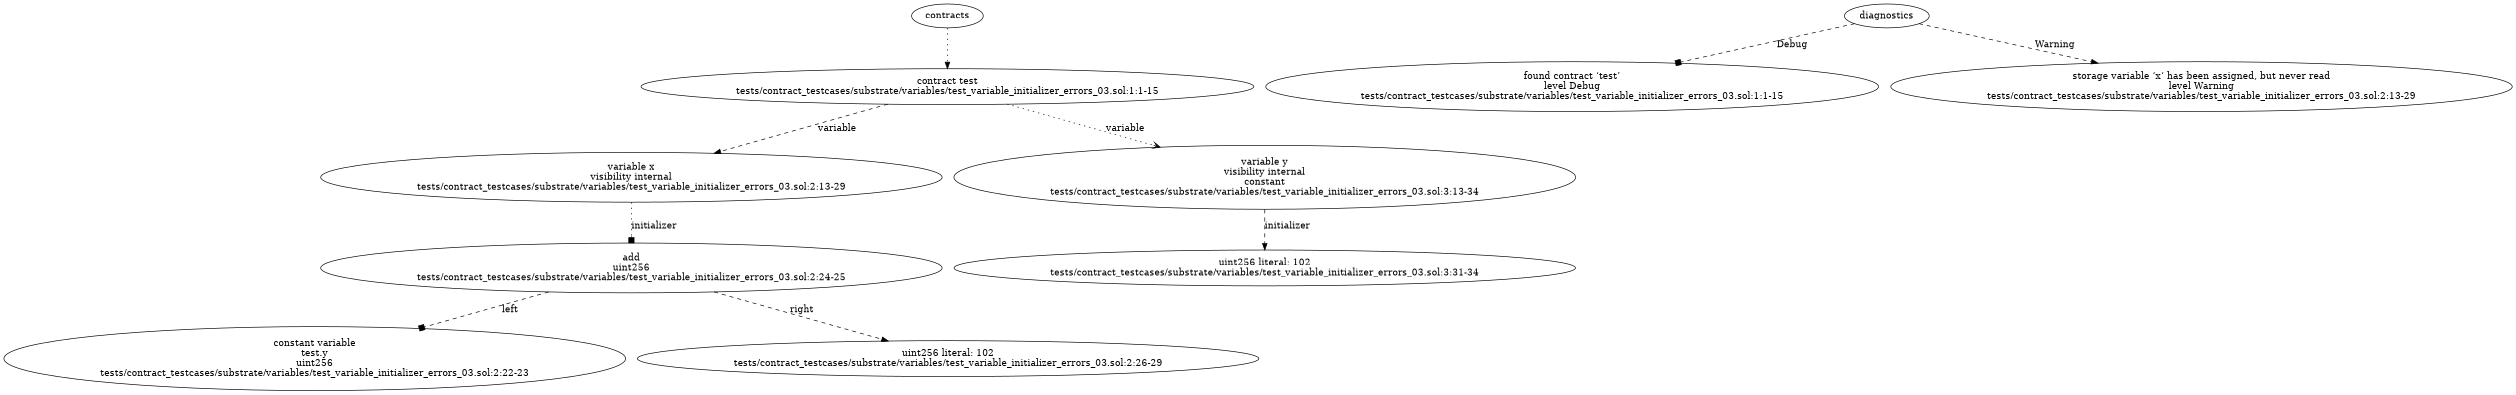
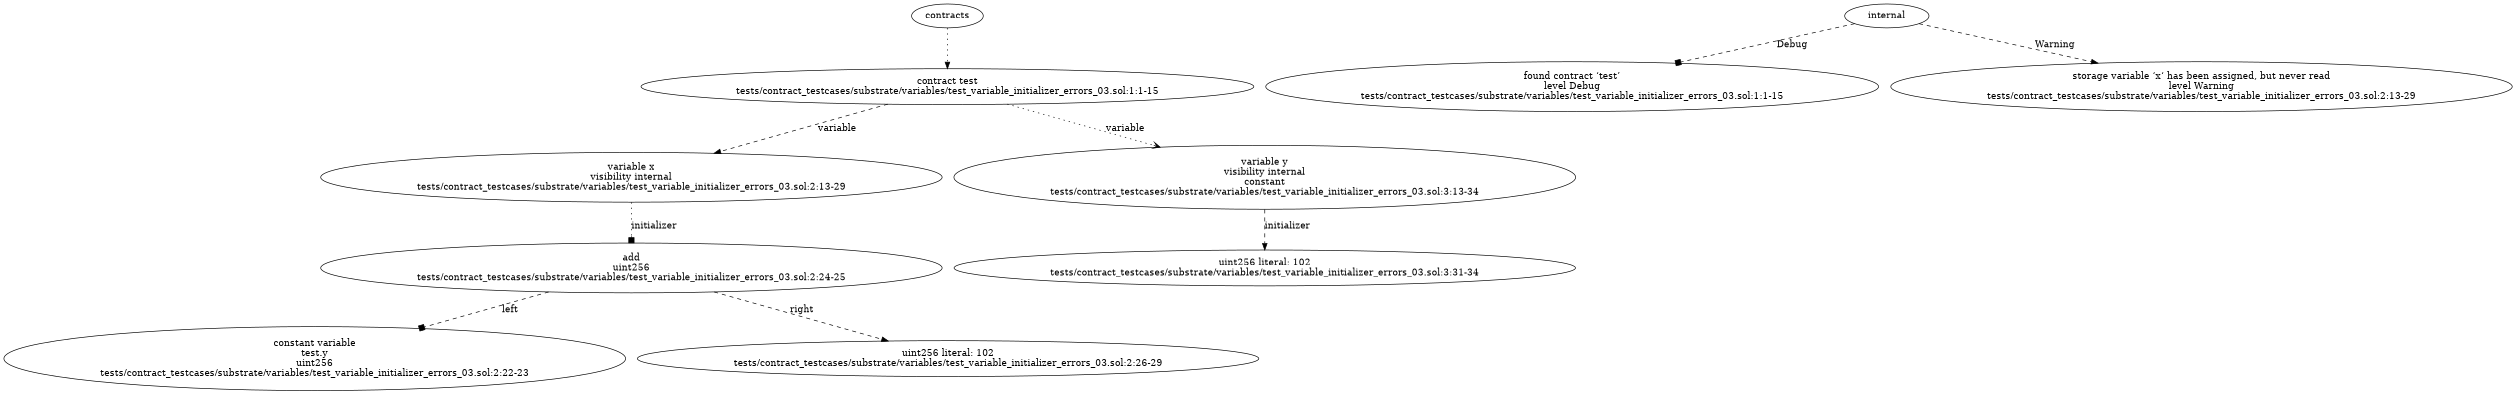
node "diagnostics": label "diagnostics" -> "internal"
